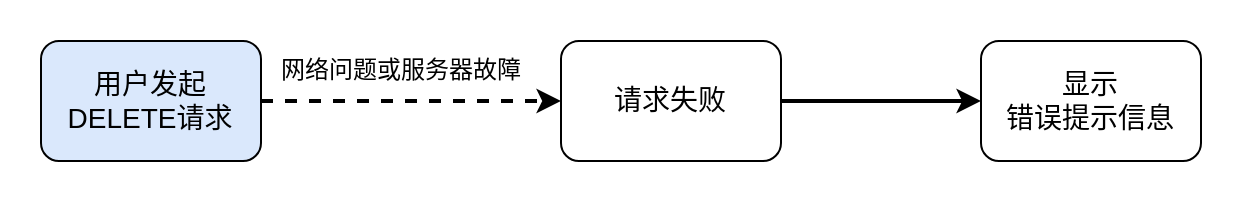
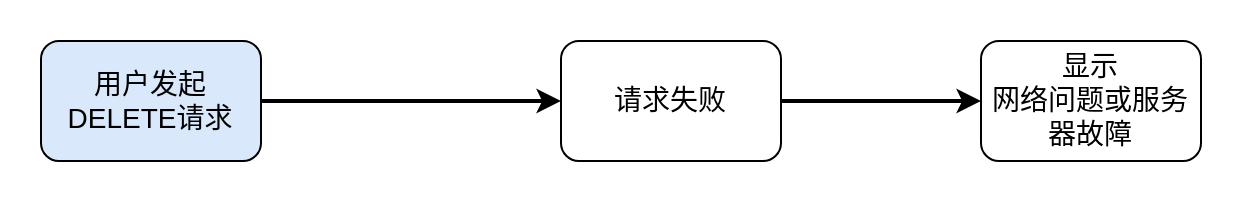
node "网络问题或服务器故障": removed
edge "用户发起 DELETE请求" -> "请求失败": style dashed -> solid
node "显示 错误提示信息": label "显示 错误提示信息" -> "显示 网络问题或服务器故障"
